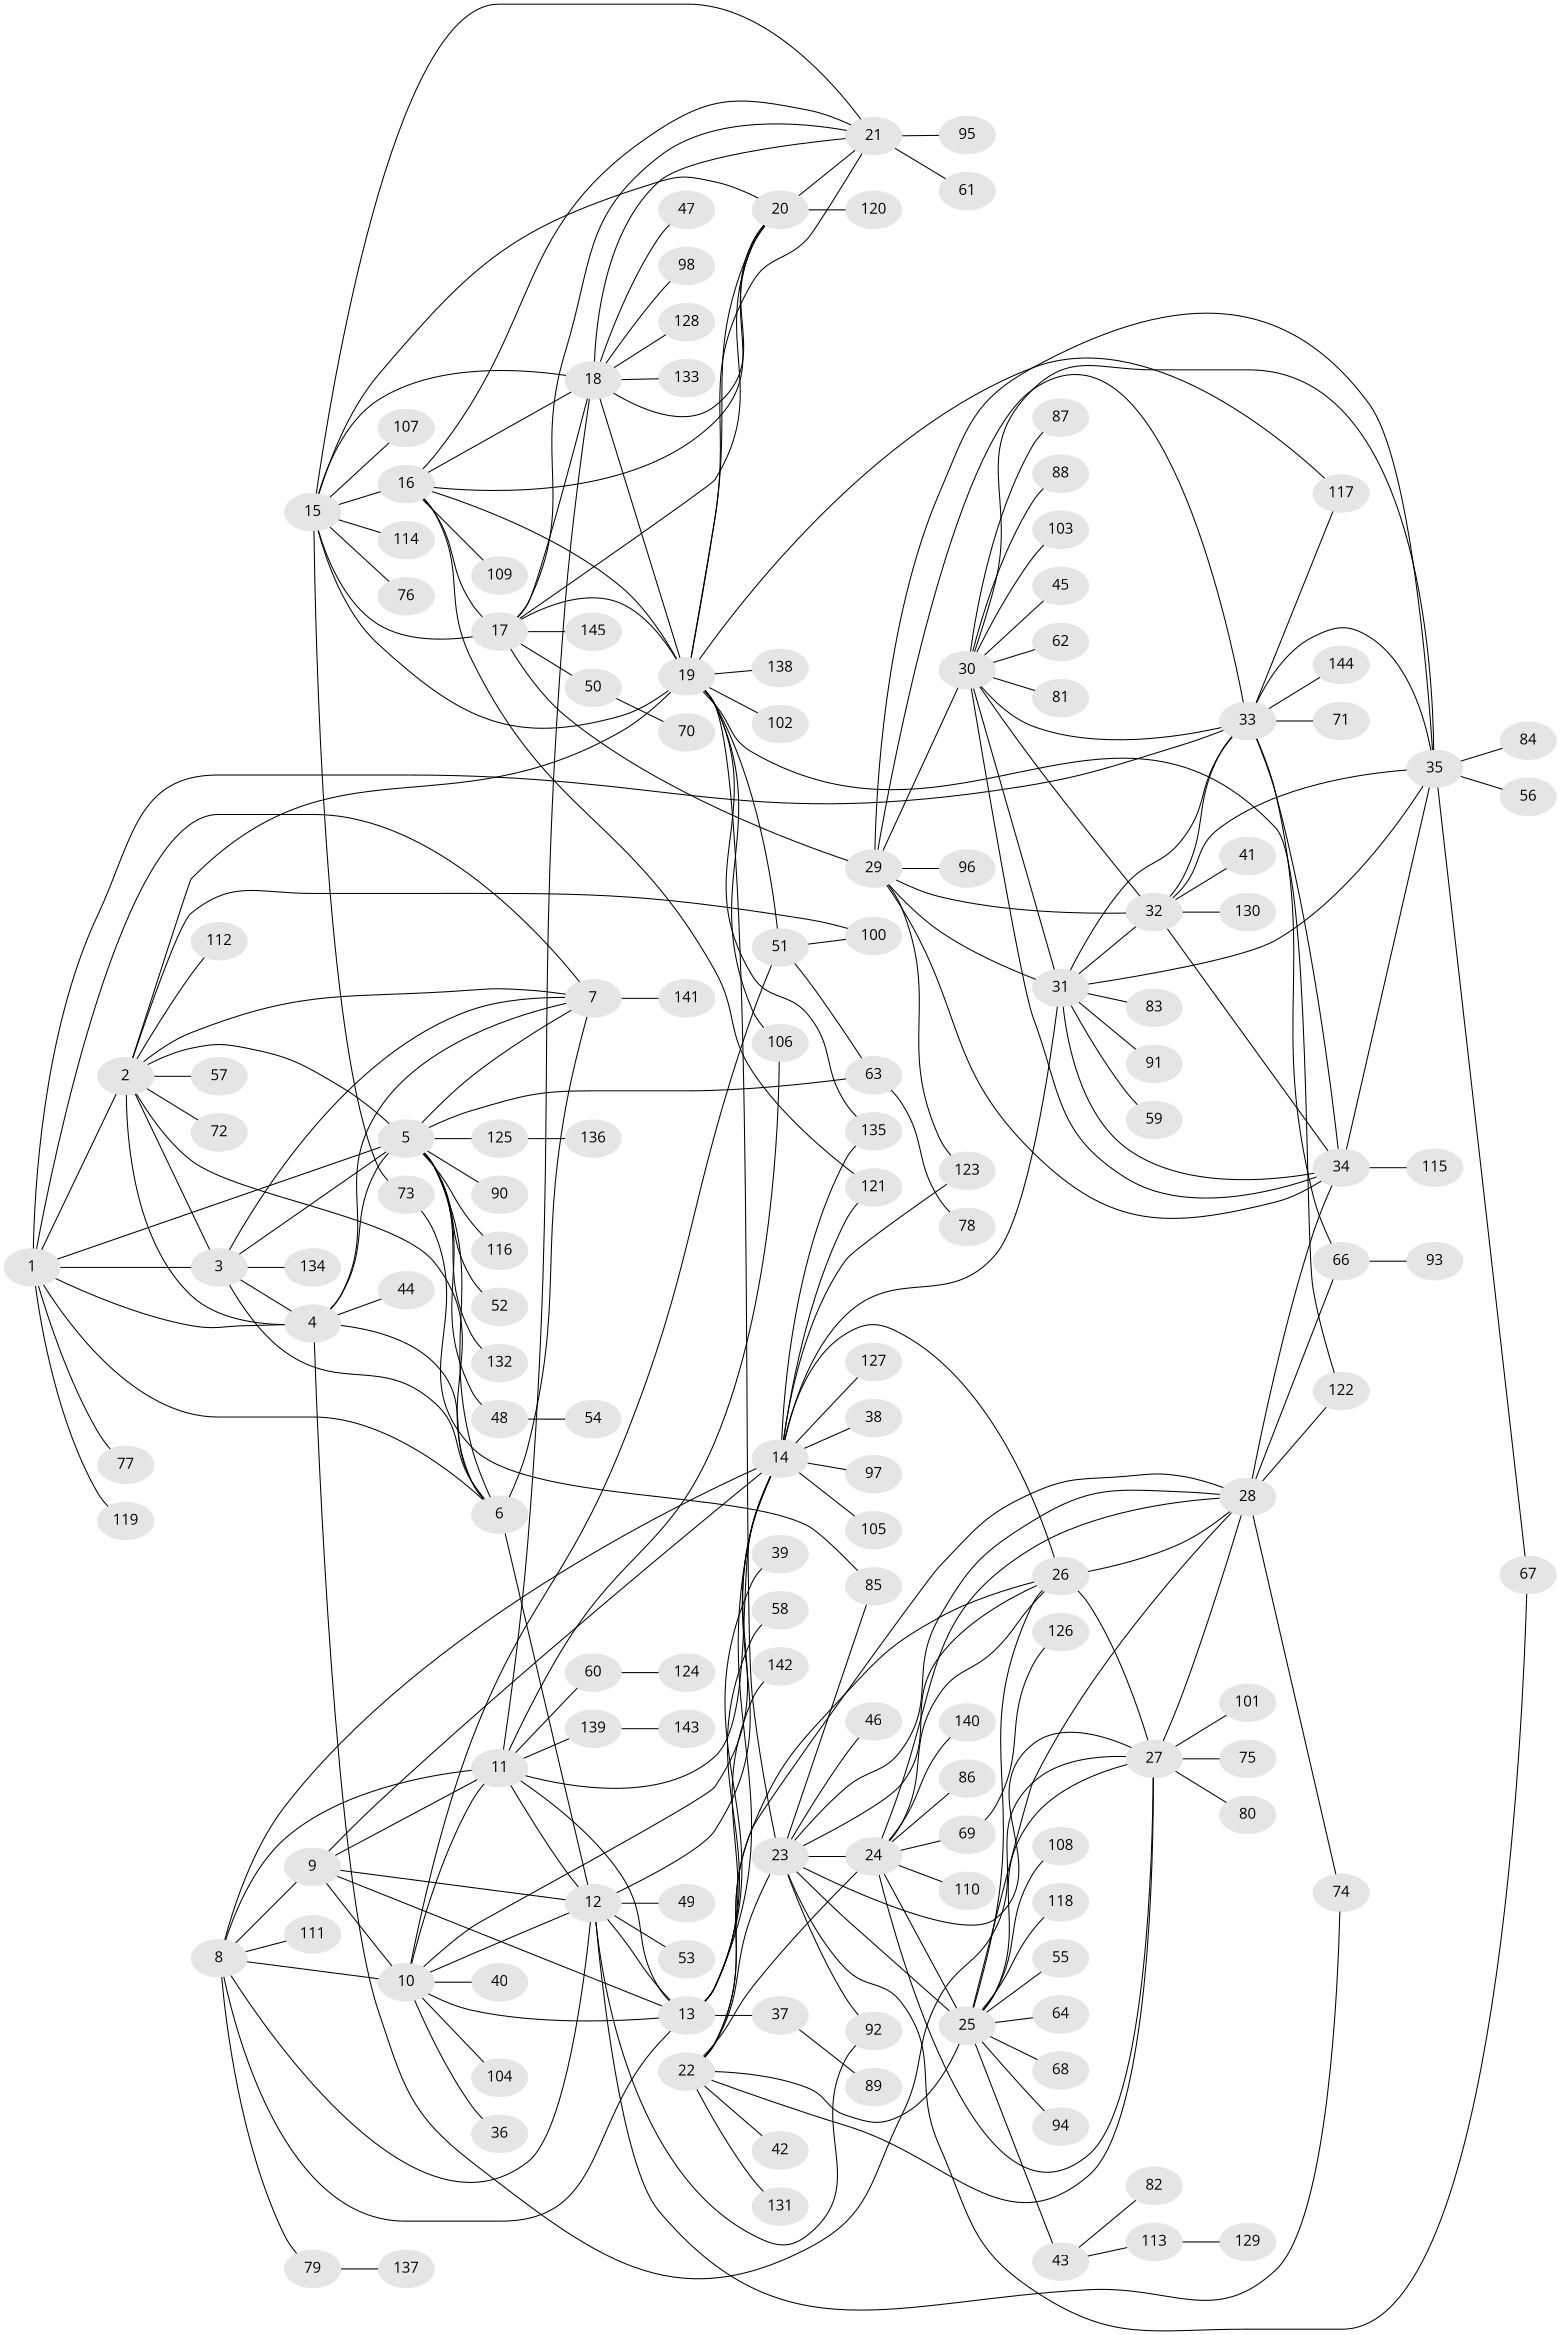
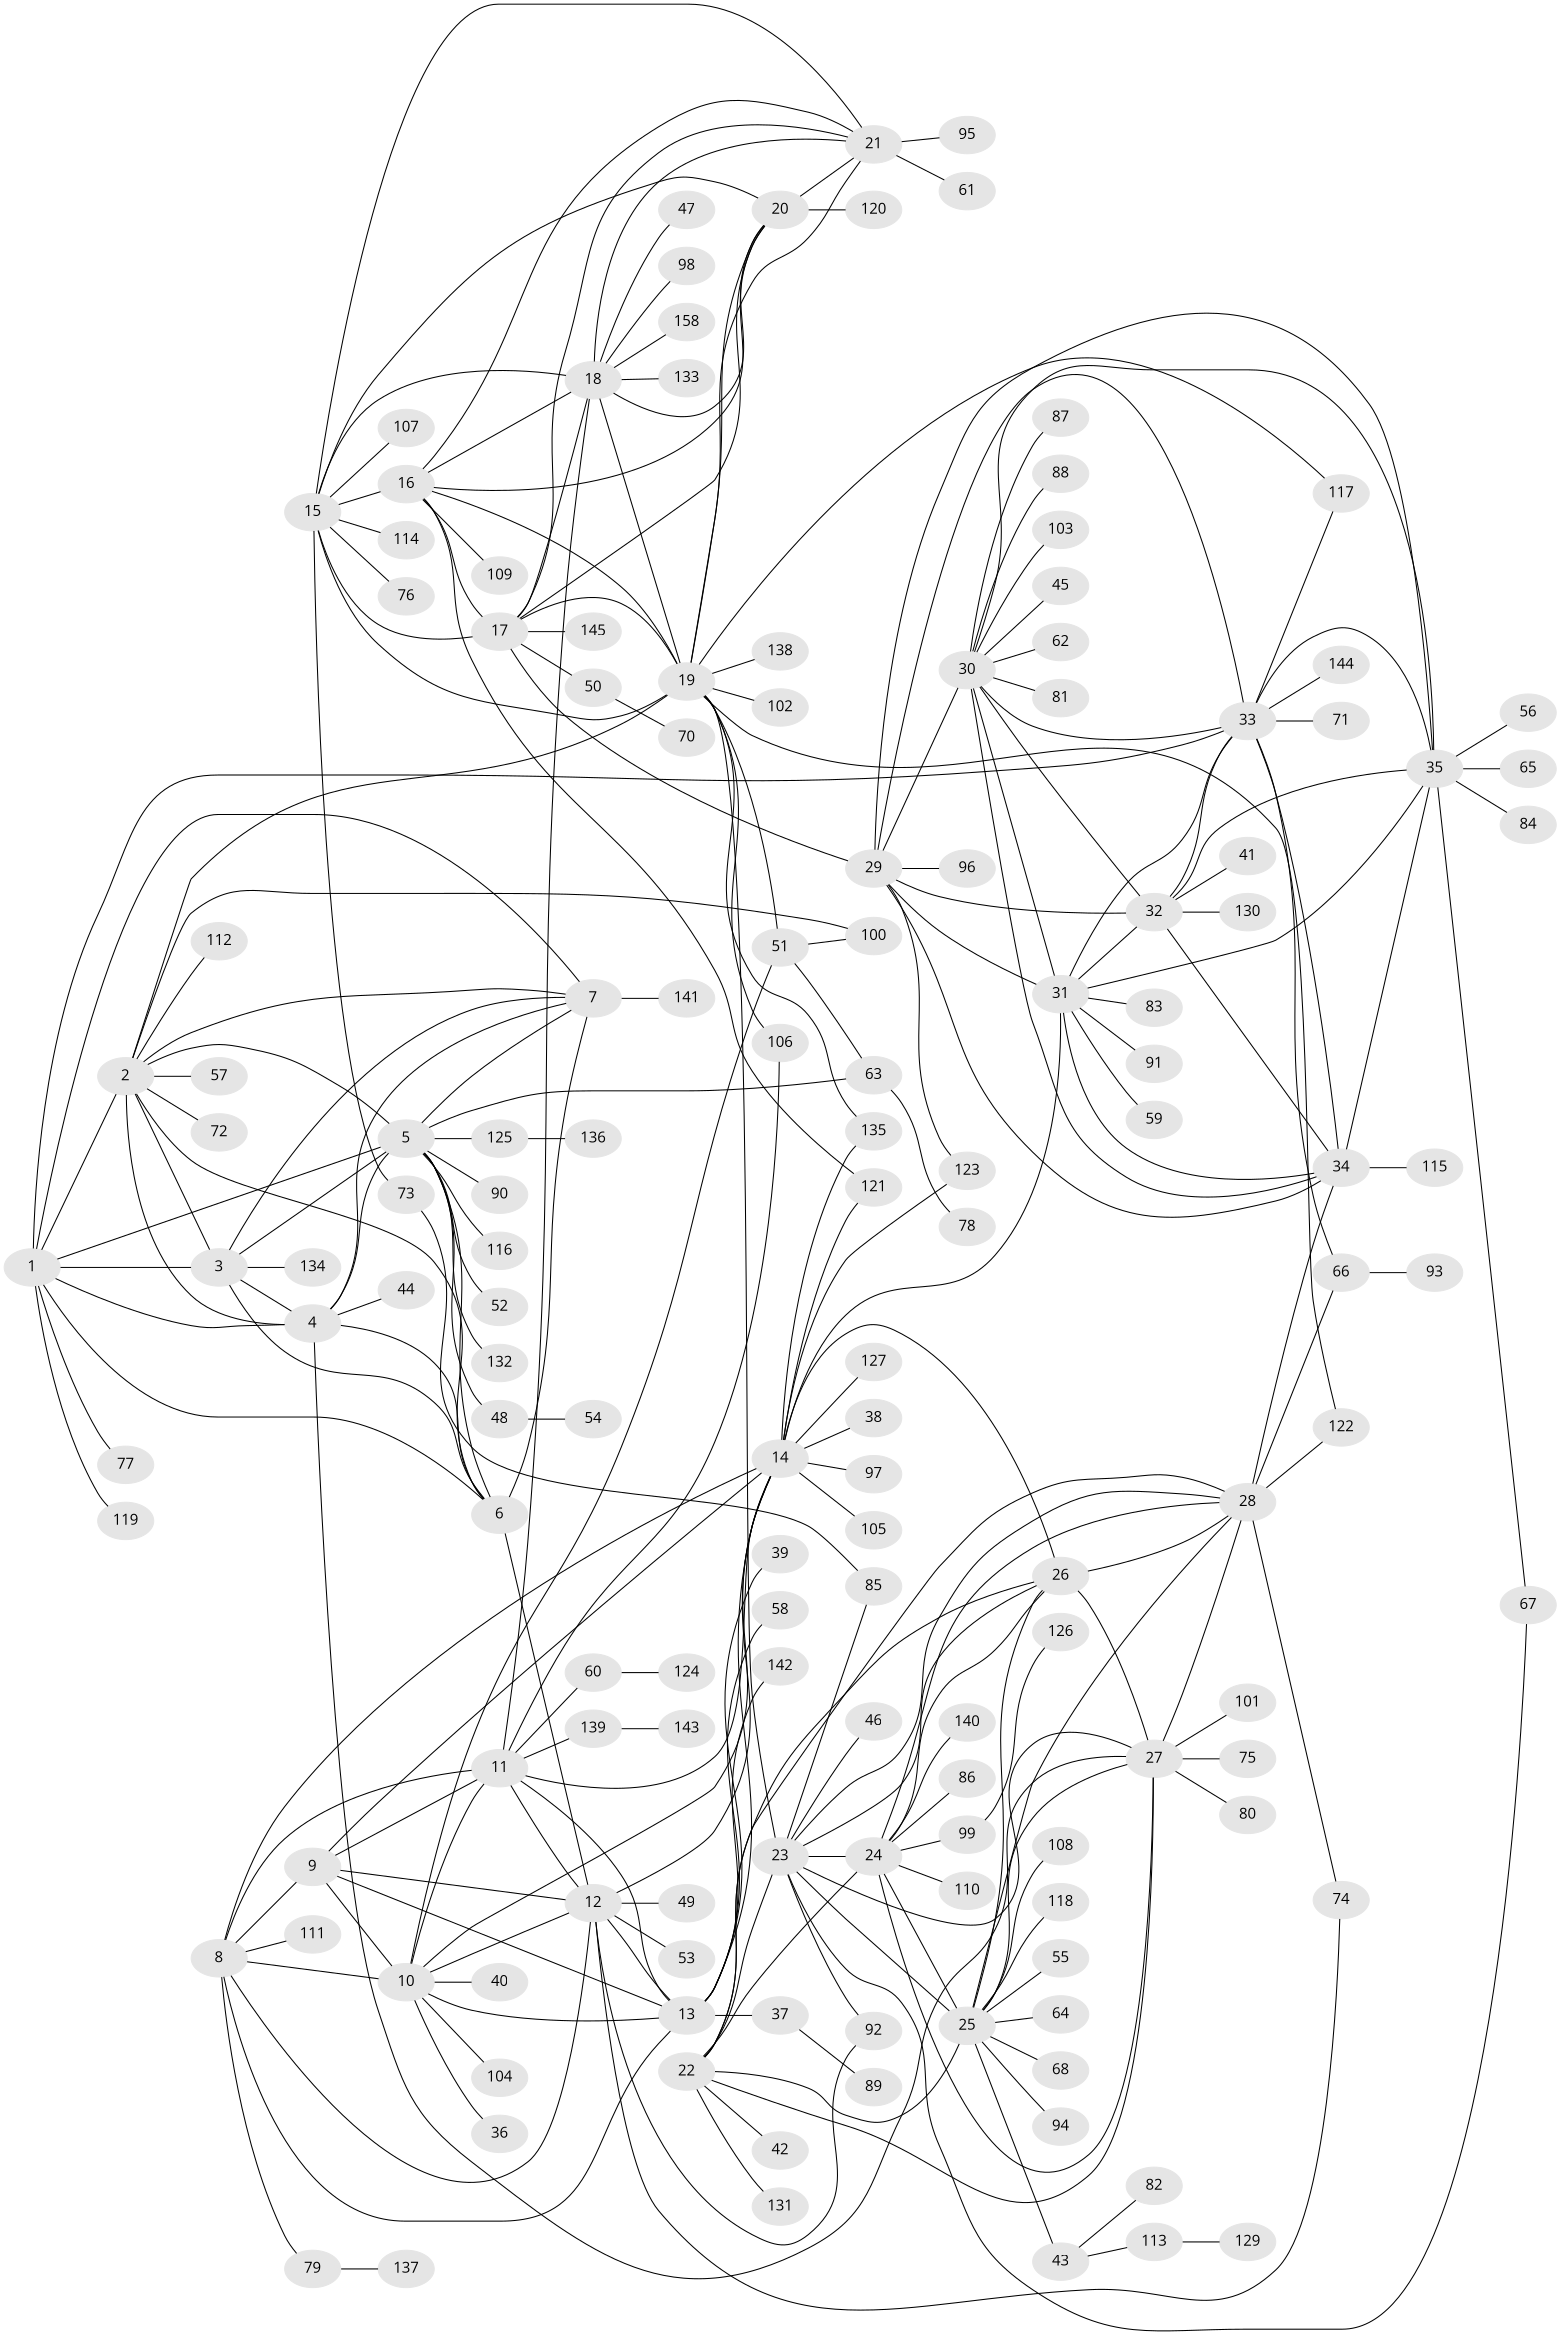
node "128": label "128" -> "158"
node "65": added
node "69": label "69" -> "99"
